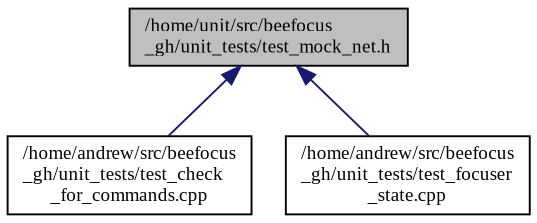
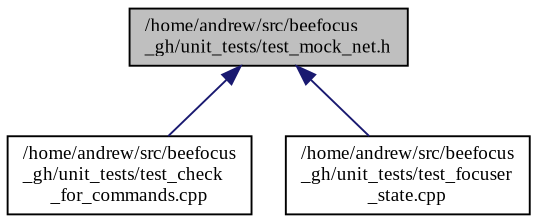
node "/home/unit/src/beefocus _gh/unit_tests/test_mock_net.h": label "/home/unit/src/beefocus _gh/unit_tests/test_mock_net.h" -> "/home/andrew/src/beefocus _gh/unit_tests/test_mock_net.h"
